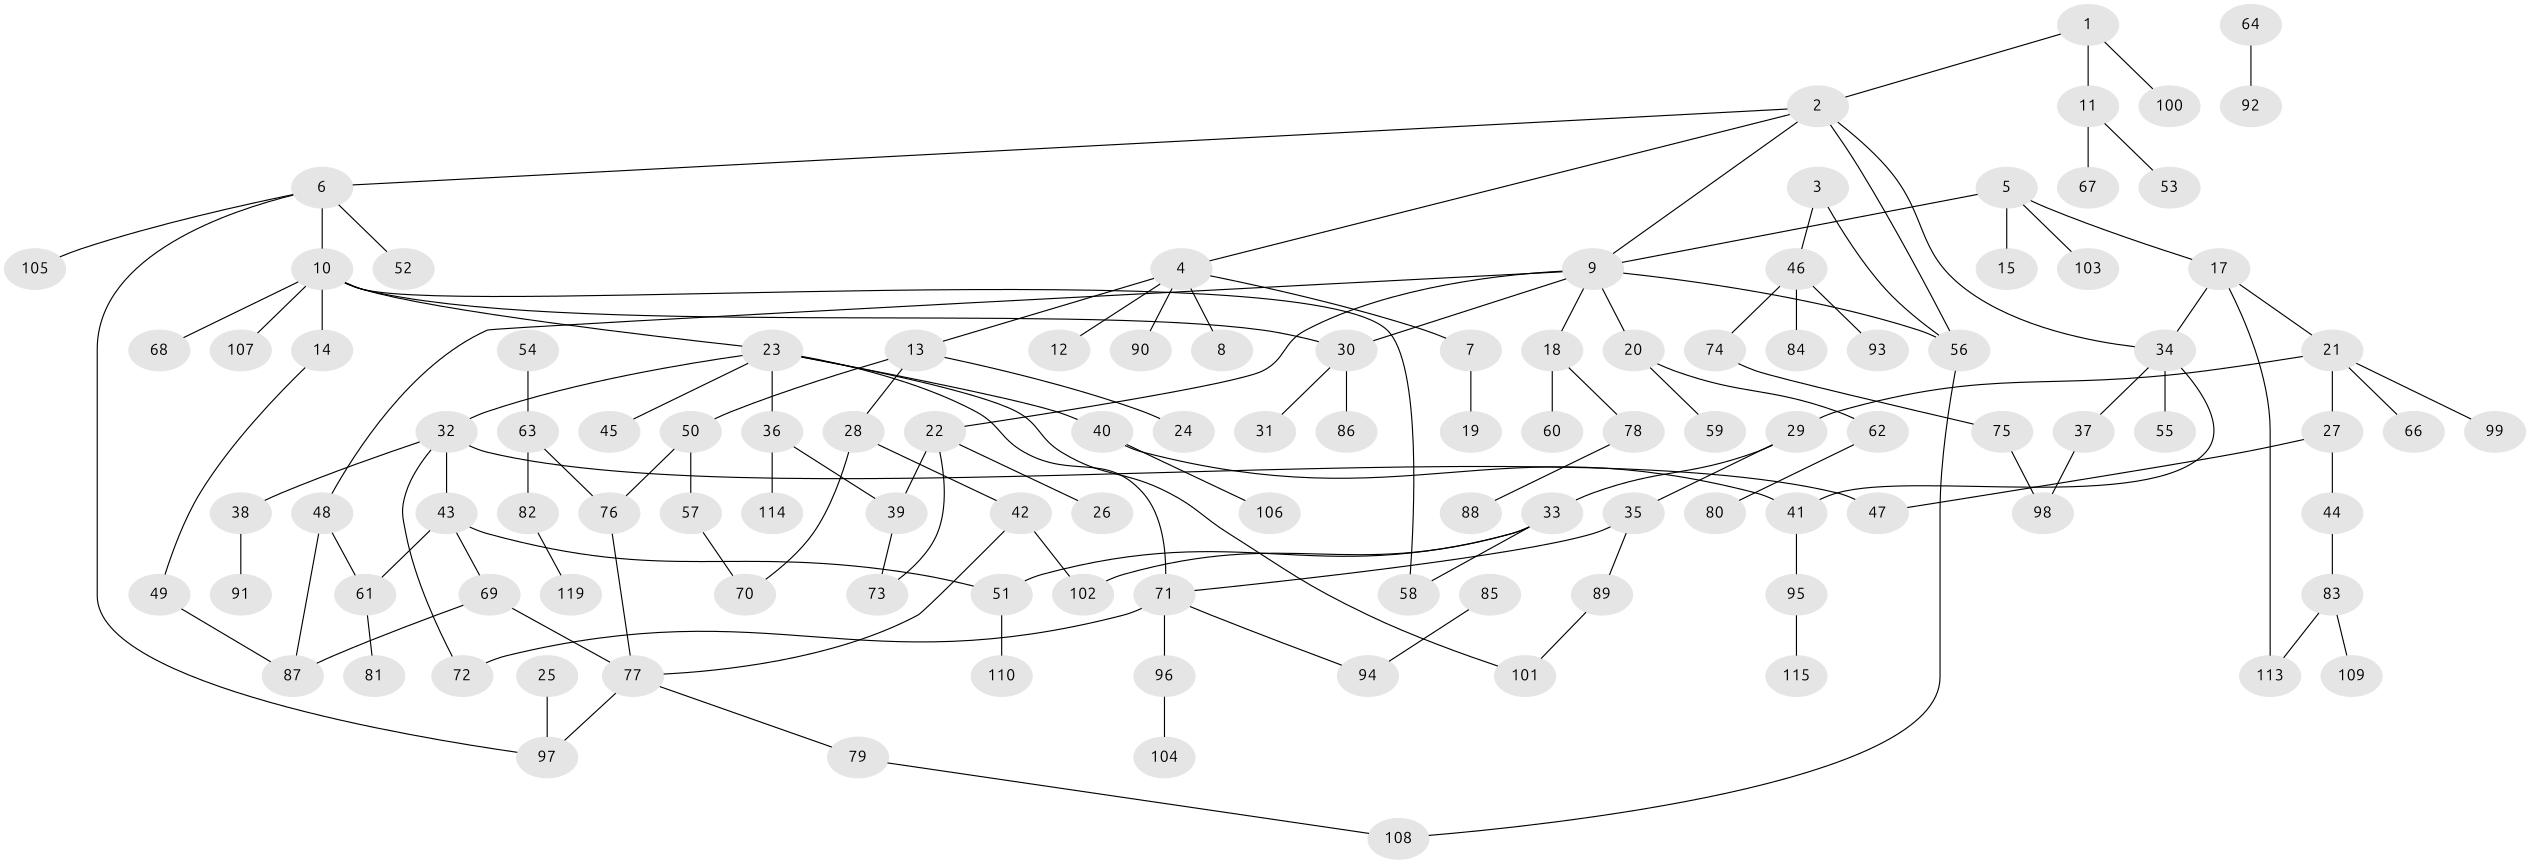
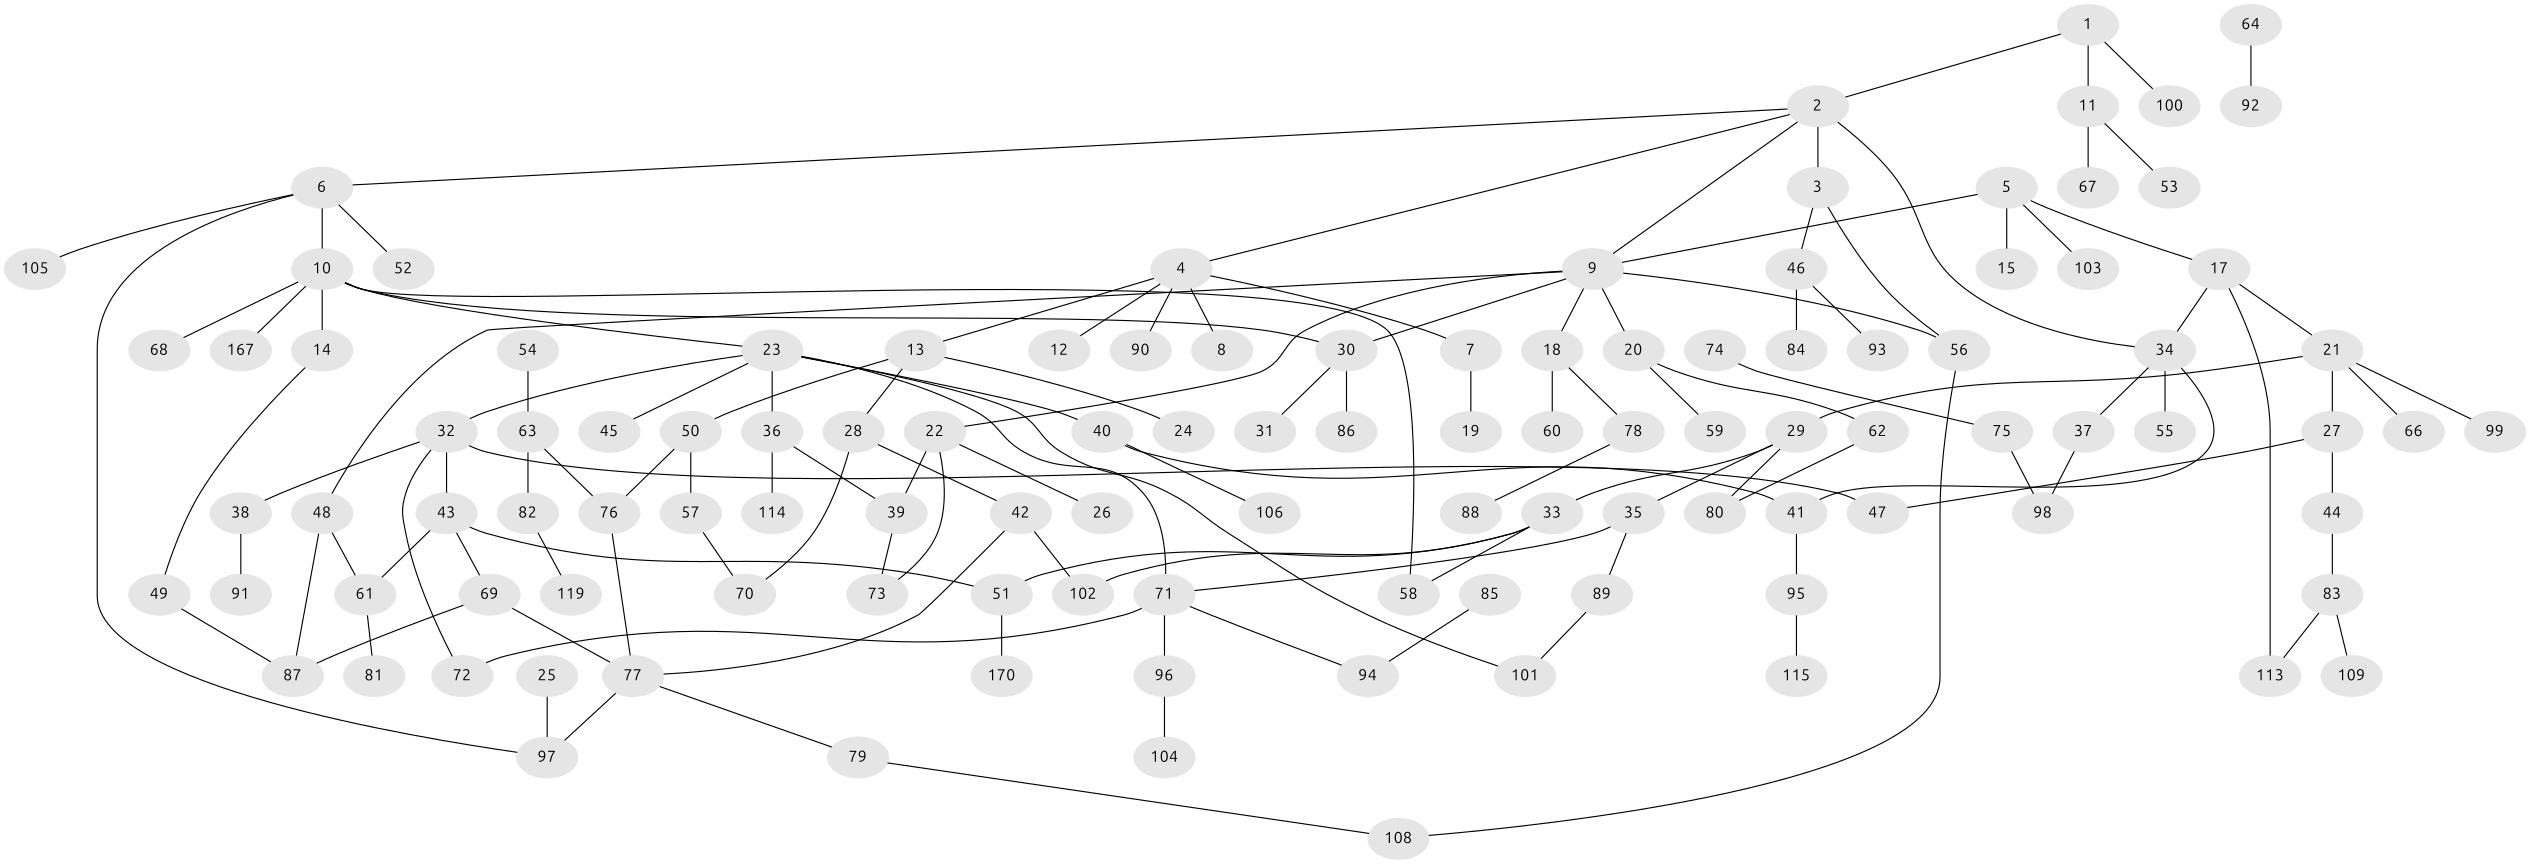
edge "2" -- "56": now "2" -- "3"
edge "46" -- "74": removed
node "107": label "107" -> "167"
edge "29" -- "80": added
node "110": label "110" -> "170"
